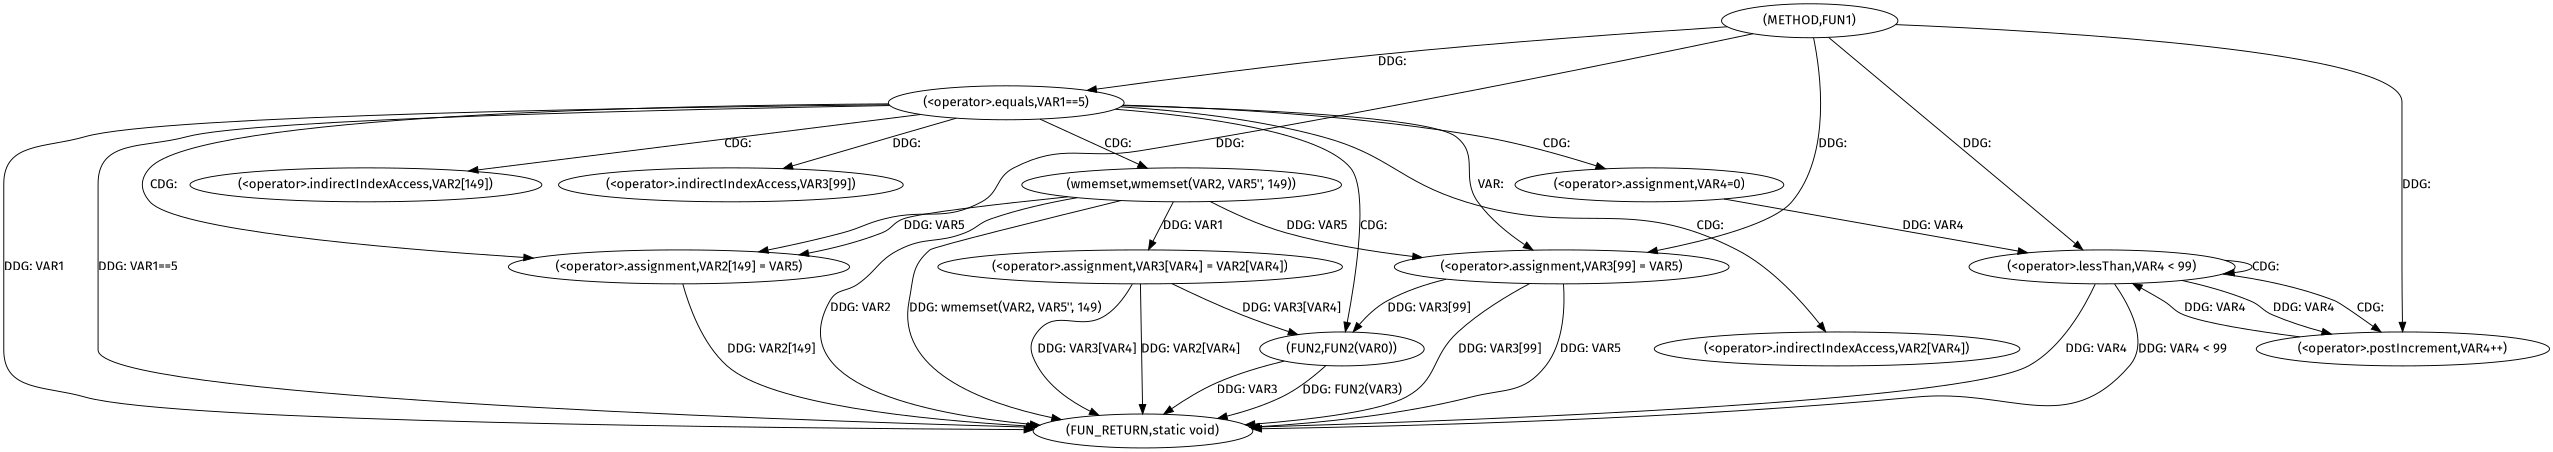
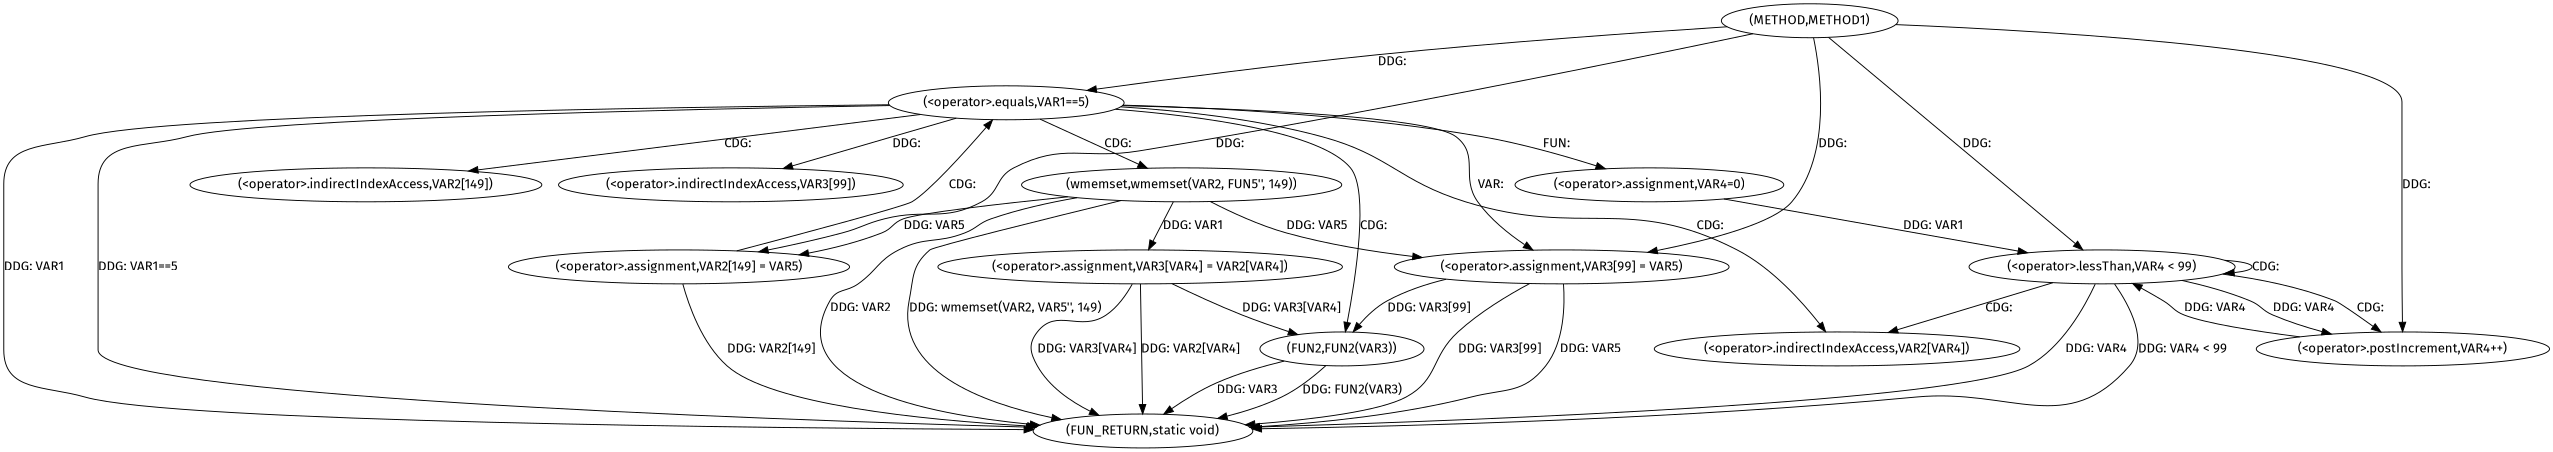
node "(METHOD,FUN1)": label "(METHOD,FUN1)" -> "(METHOD,METHOD1)"
edge "(<operator>.equals,VAR1==5)" -> "(<operator>.assignment,VAR2[149] = VAR5)": reversed
edge "(<operator>.equals,VAR1==5)" -> "(<operator>.assignment,VAR4=0)": label "CDG: " -> "FUN: "
node "(wmemset,wmemset(VAR2, VAR5'', 149))": label "(wmemset,wmemset(VAR2, VAR5'', 149))" -> "(wmemset,wmemset(VAR2, FUN5'', 149))"
edge "(<operator>.assignment,VAR4=0)" -> "(<operator>.lessThan,VAR4 < 99)": label "DDG: VAR4" -> "DDG: VAR1"
edge "(<operator>.lessThan,VAR4 < 99)" -> "(<operator>.indirectIndexAccess,VAR2[VAR4])": added, label "CDG:"
node "(FUN2,FUN2(VAR0))": label "(FUN2,FUN2(VAR0))" -> "(FUN2,FUN2(VAR3))"
